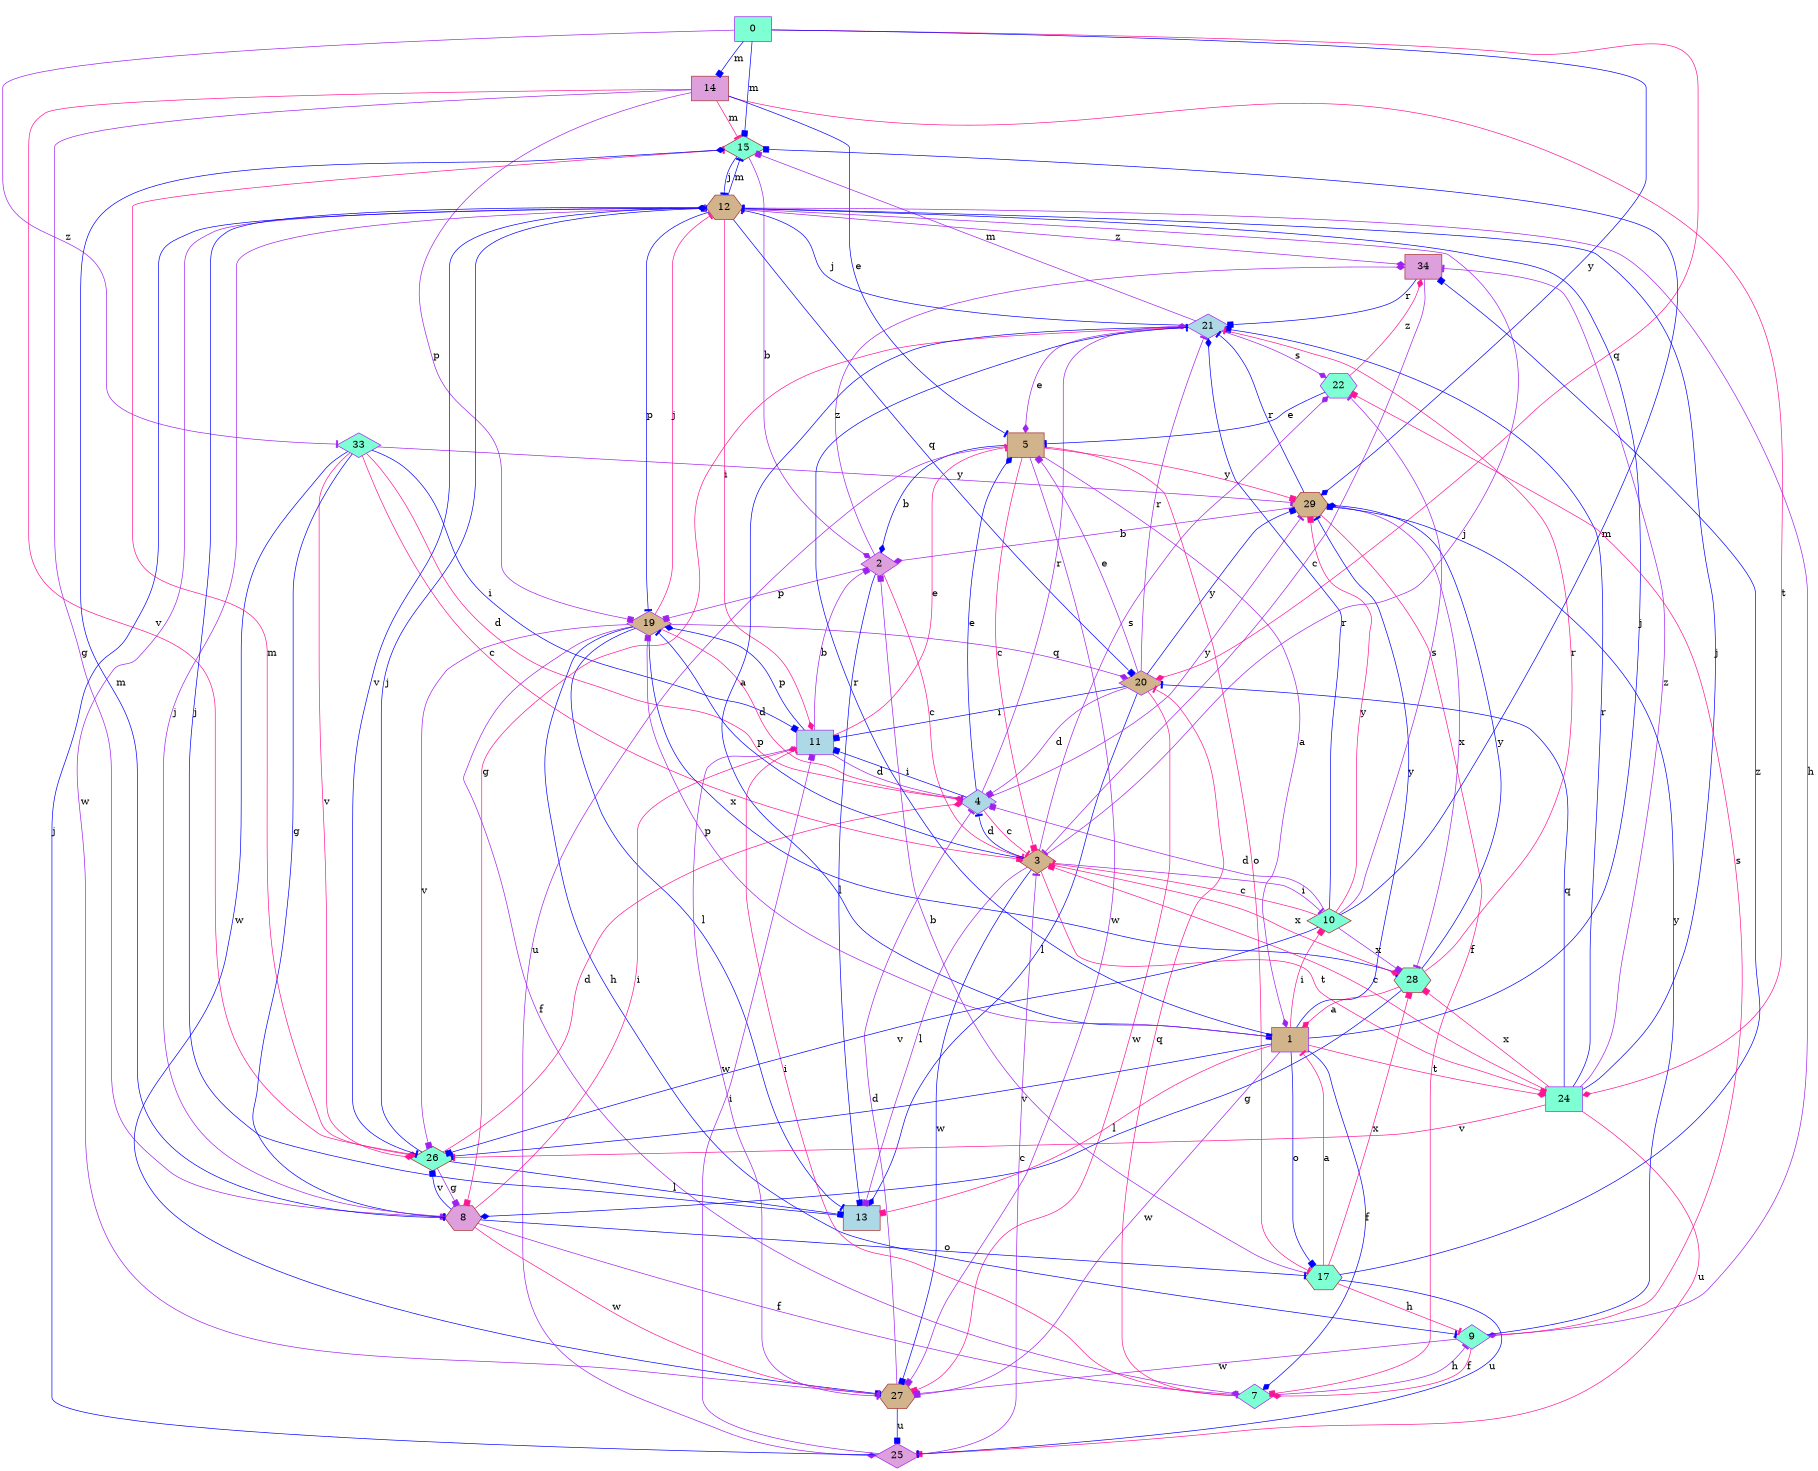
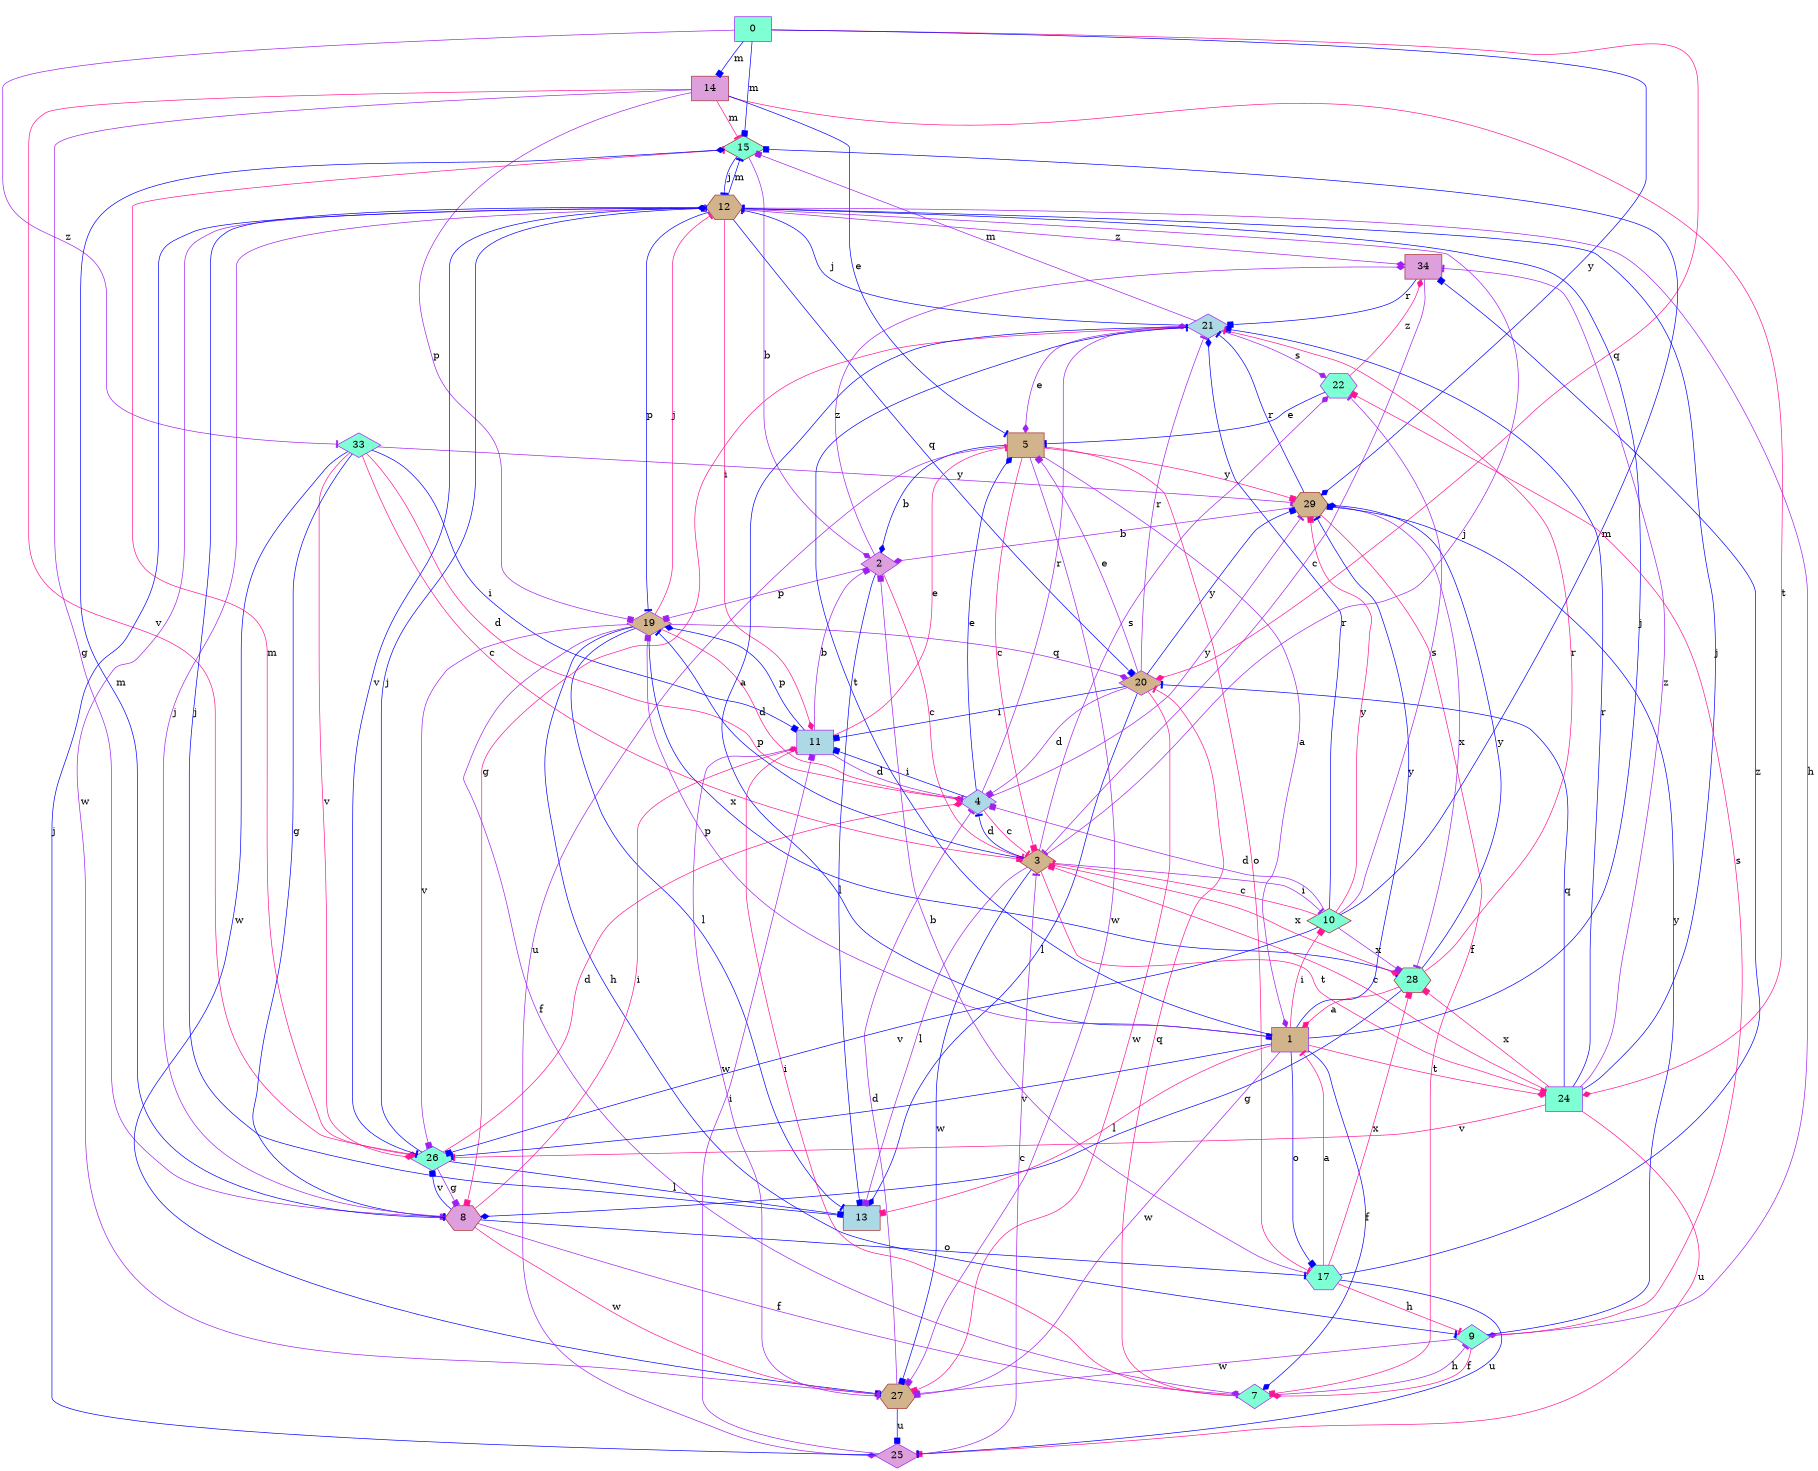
edge "1" -> "21": label "r" -> "t"
edge "33" -> "4": arrowhead tee -> diamond
node "26": color brown -> purple
node "17": color brown -> purple
